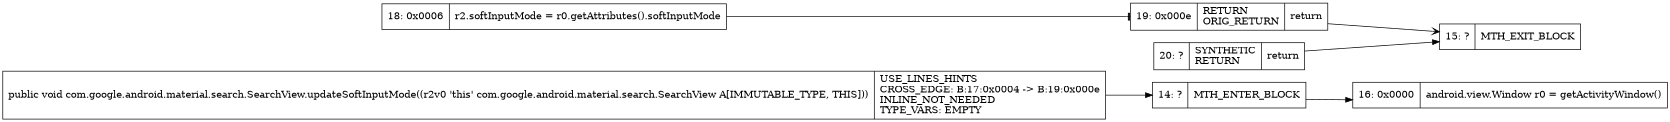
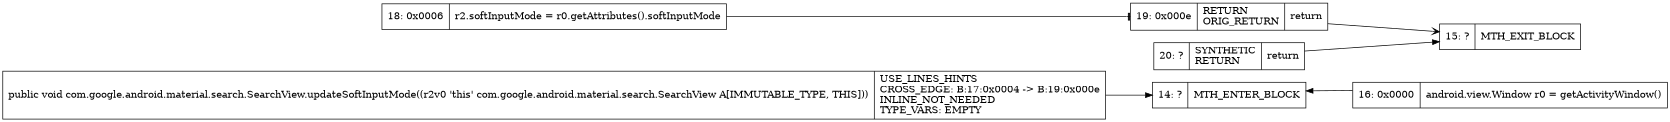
edge "14: ?" -> "16: 0x0000": reversed
